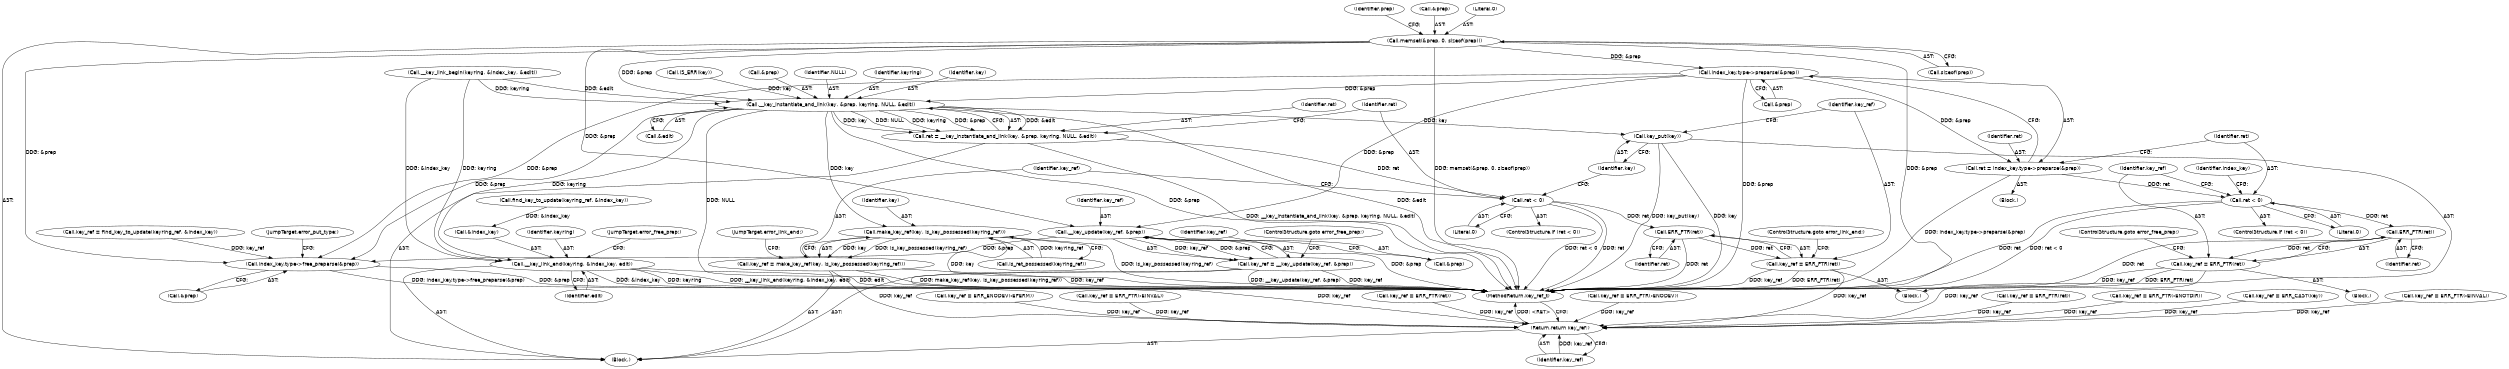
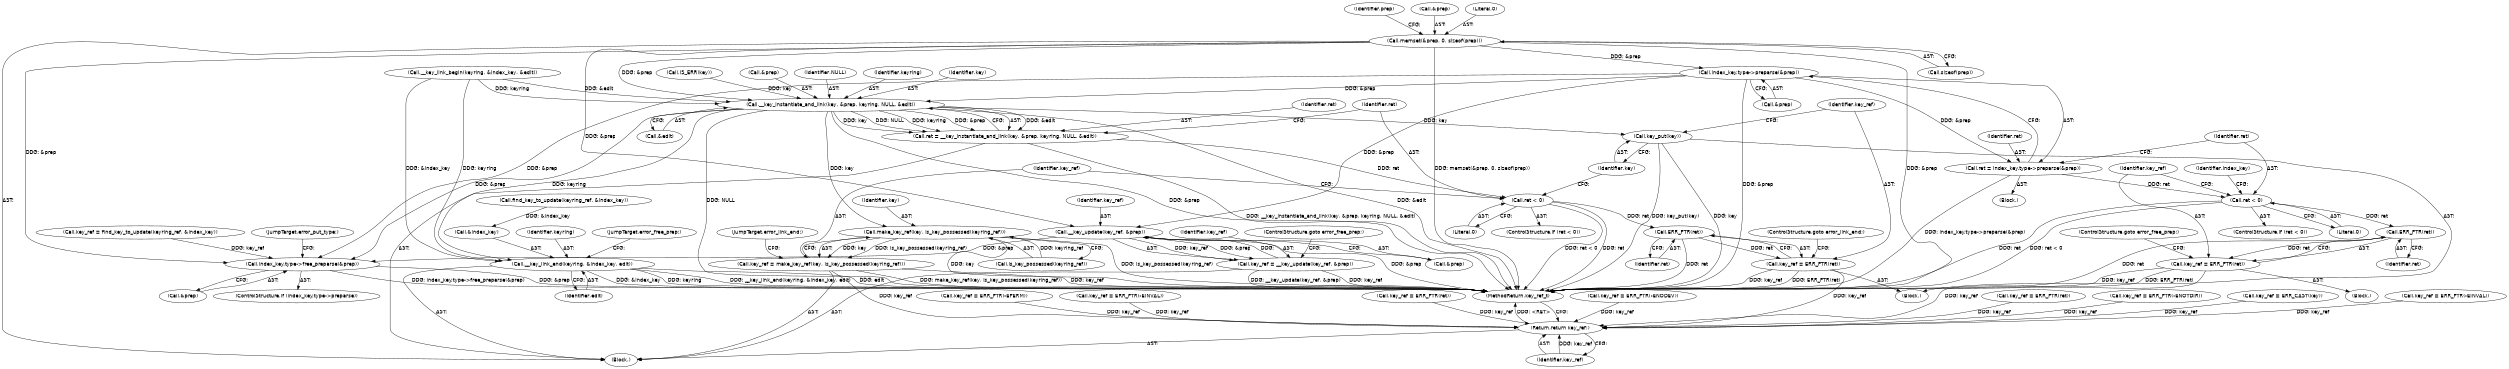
edge "(Call,key_ref = __key_update(key_ref, &prep))" -> "(Call,__key_update(key_ref, &prep))": label "CFG: " -> "DDG: "
node "(Call,is_ret_possessed(keyring_ref))": label "(Call,is_ret_possessed(keyring_ref))" -> "(Call,is_key_possessed(keyring_ref))"
edge "(Call,key_ref = __key_update(key_ref, &prep))" -> "(Return,return key_ref;)": removed, label "DDG: key_ref"
node "(ControlStructure,if (index_key.type->preparse))": added
node "(Call,key_ref = ERR_ENODEV(-EPERM))": label "(Call,key_ref = ERR_ENODEV(-EPERM))" -> "(Call,key_ref = ERR_PTR(-EPERM))"
